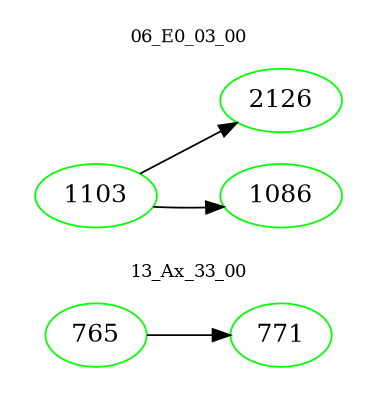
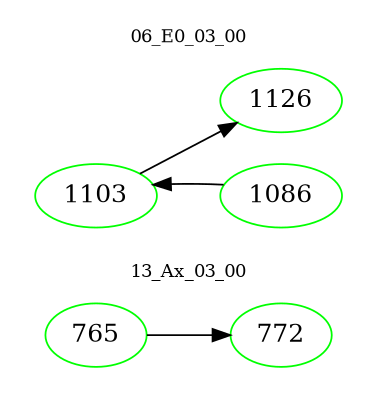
node "2126": label "2126" -> "1126"
edge "1103" -> "1086": reversed
cluster "13_Ax_33_00": label "13_Ax_33_00" -> "13_Ax_03_00"
node "771": label "771" -> "772"
